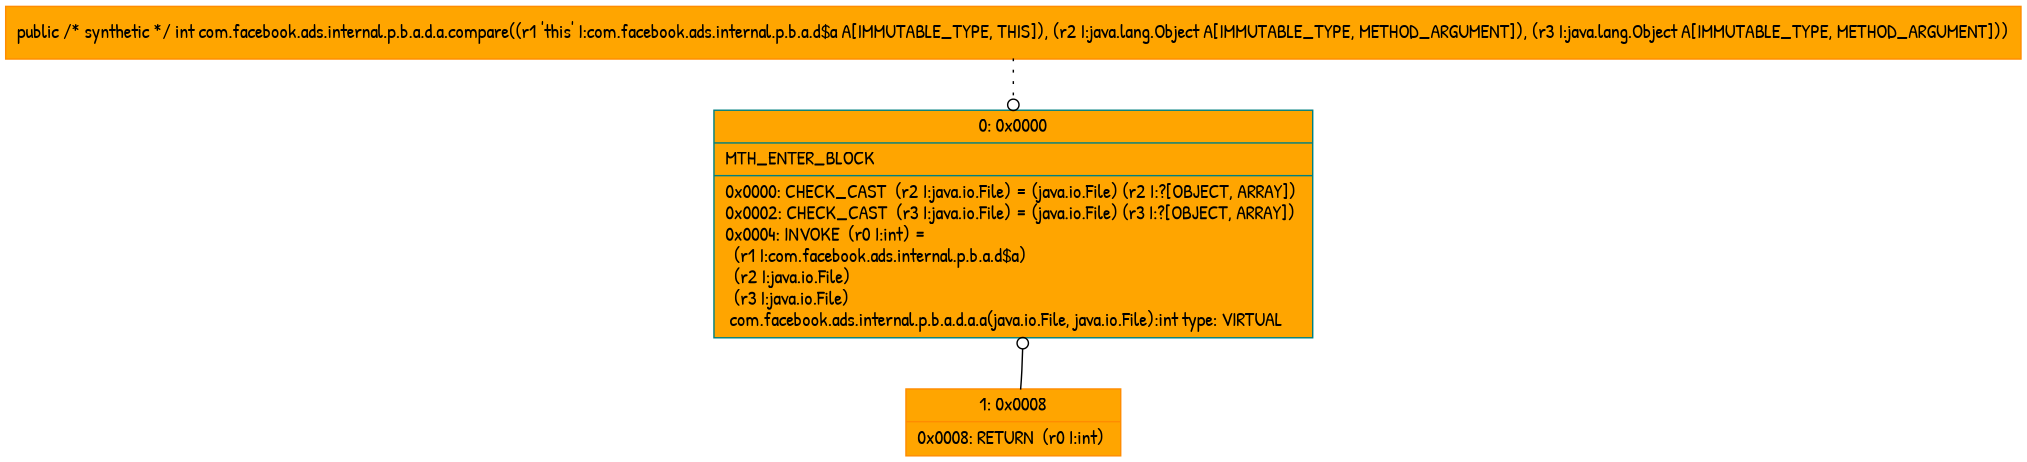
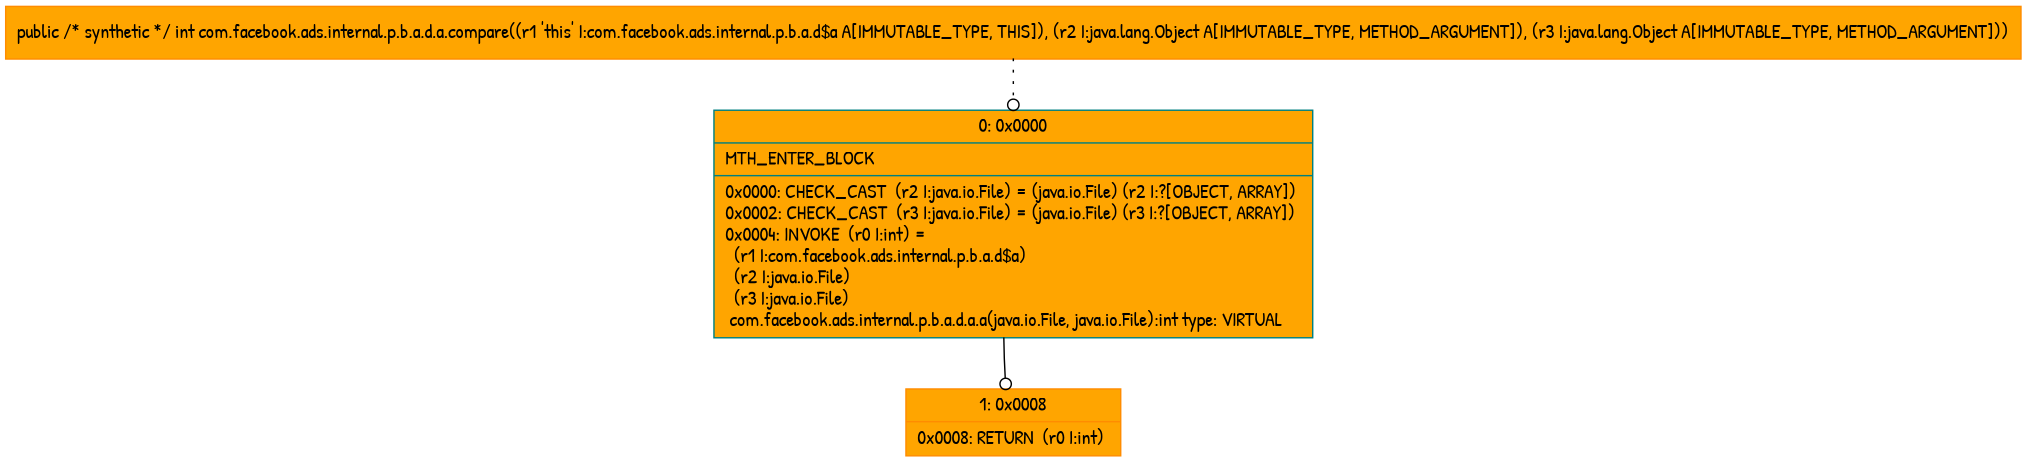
edge "1: 0x0008" -> "0: 0x0000": reversed
